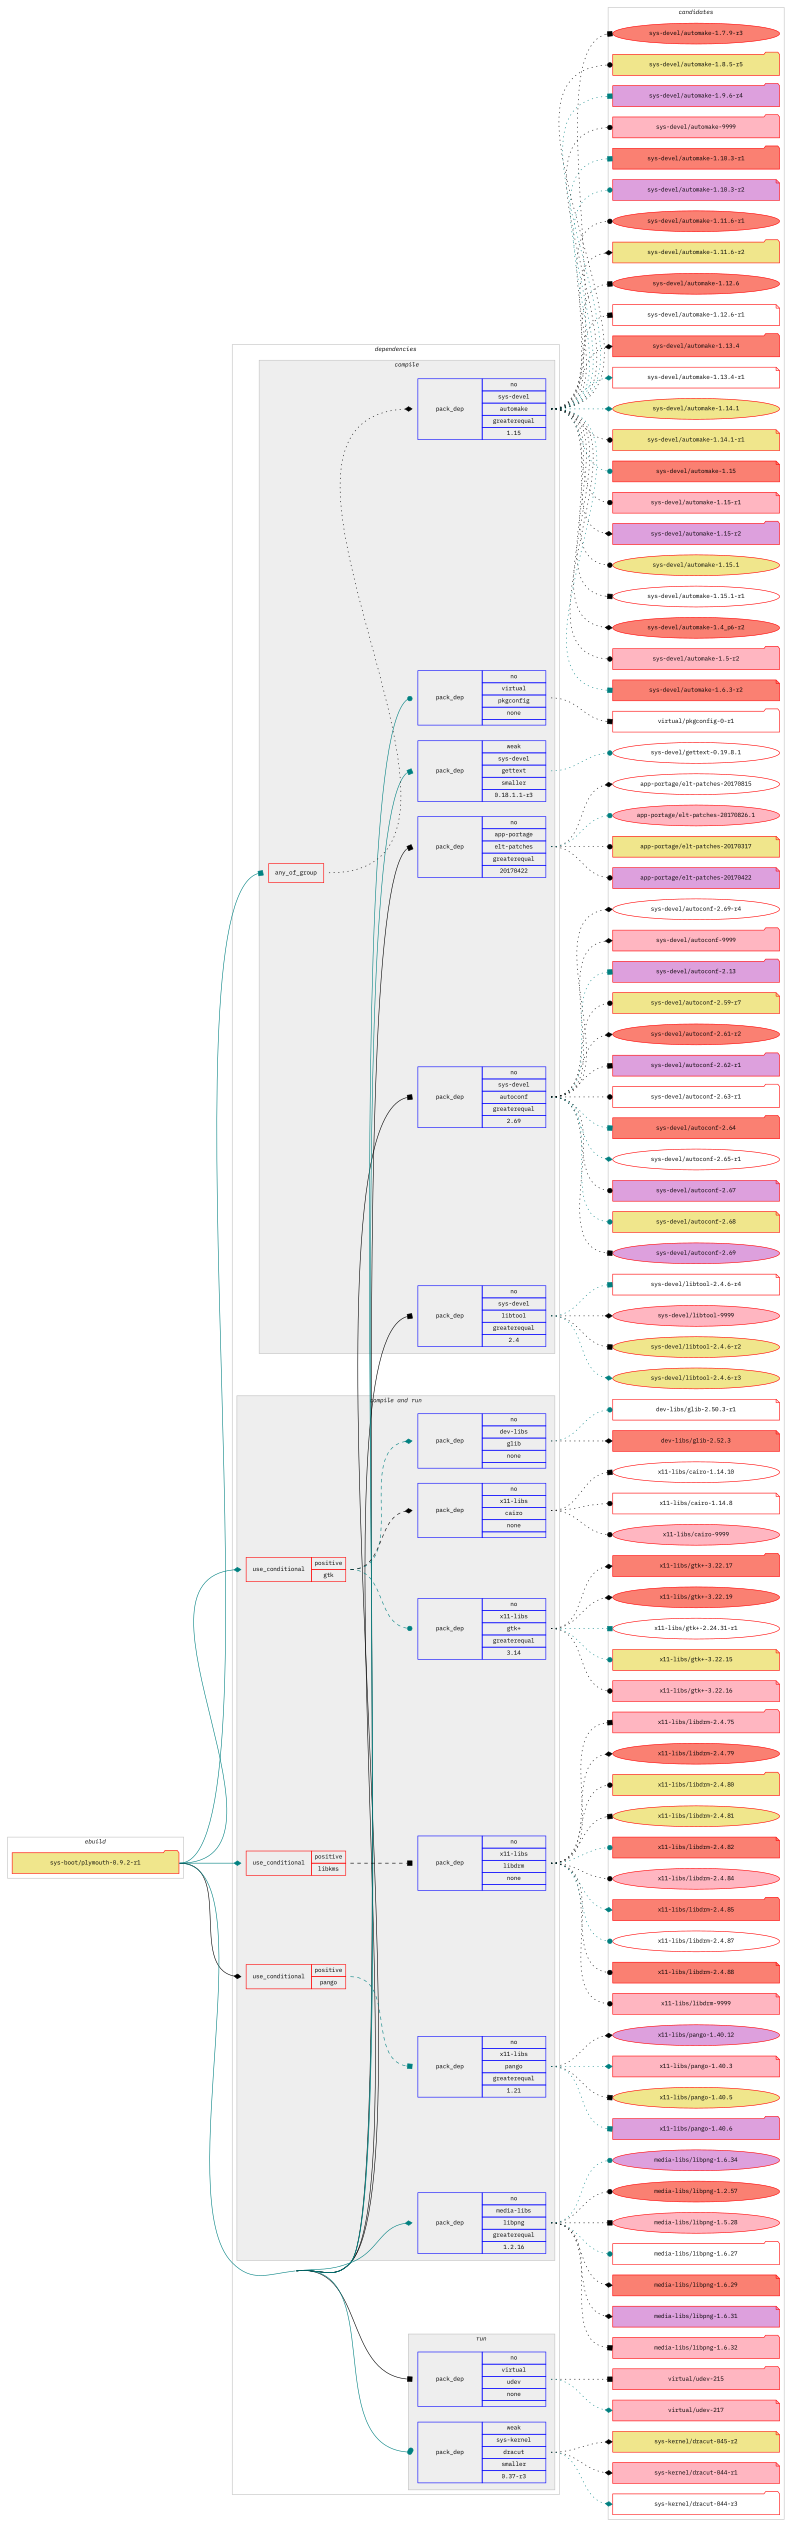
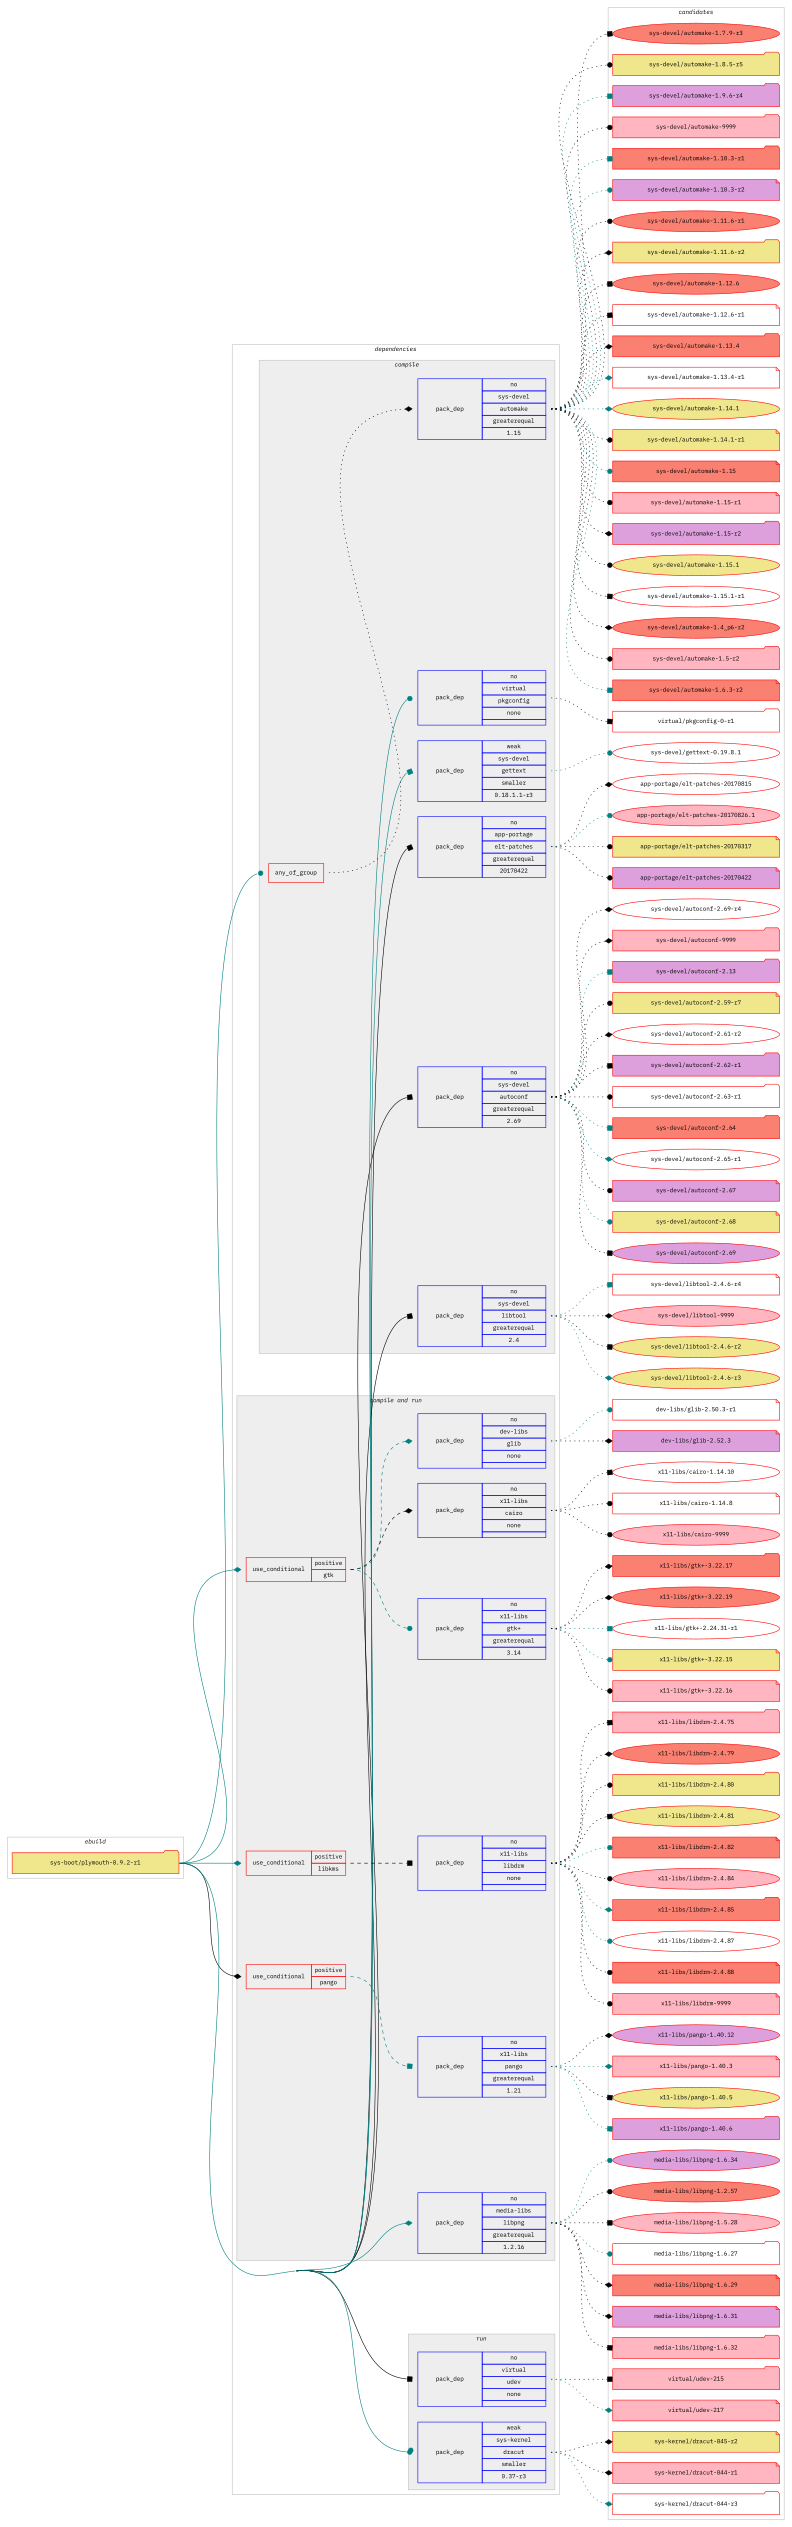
node "sys-devel/autoconf-2.61-r2": fillcolor salmon -> white
edge "sys-boot/plymouth-0.9.2-r1" -> "any_of_group": arrowhead box -> dot
node "dev-libs/glib-2.52.3": fillcolor salmon -> plum
